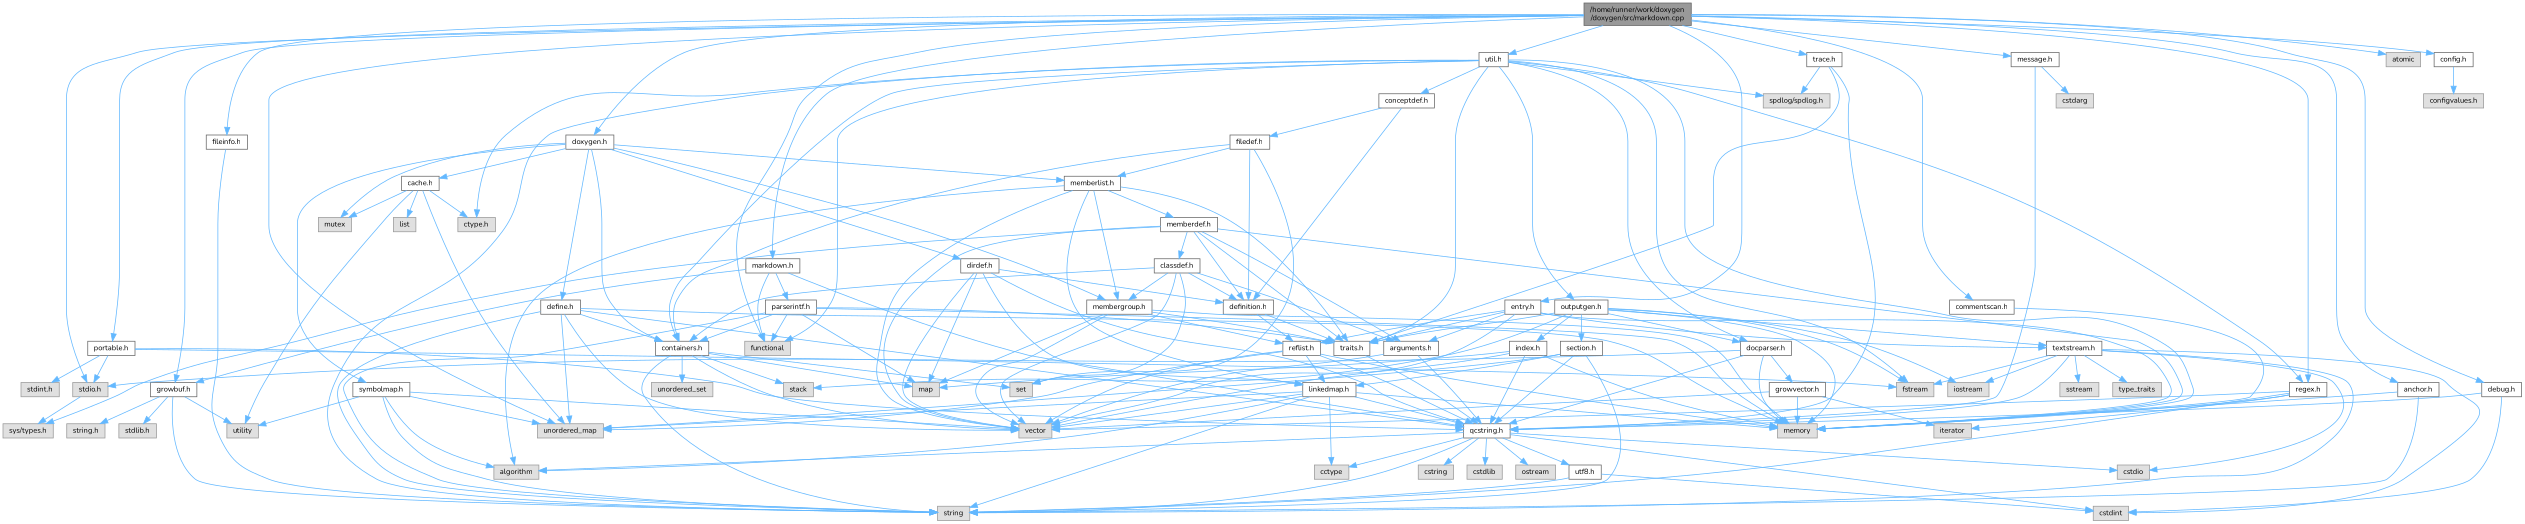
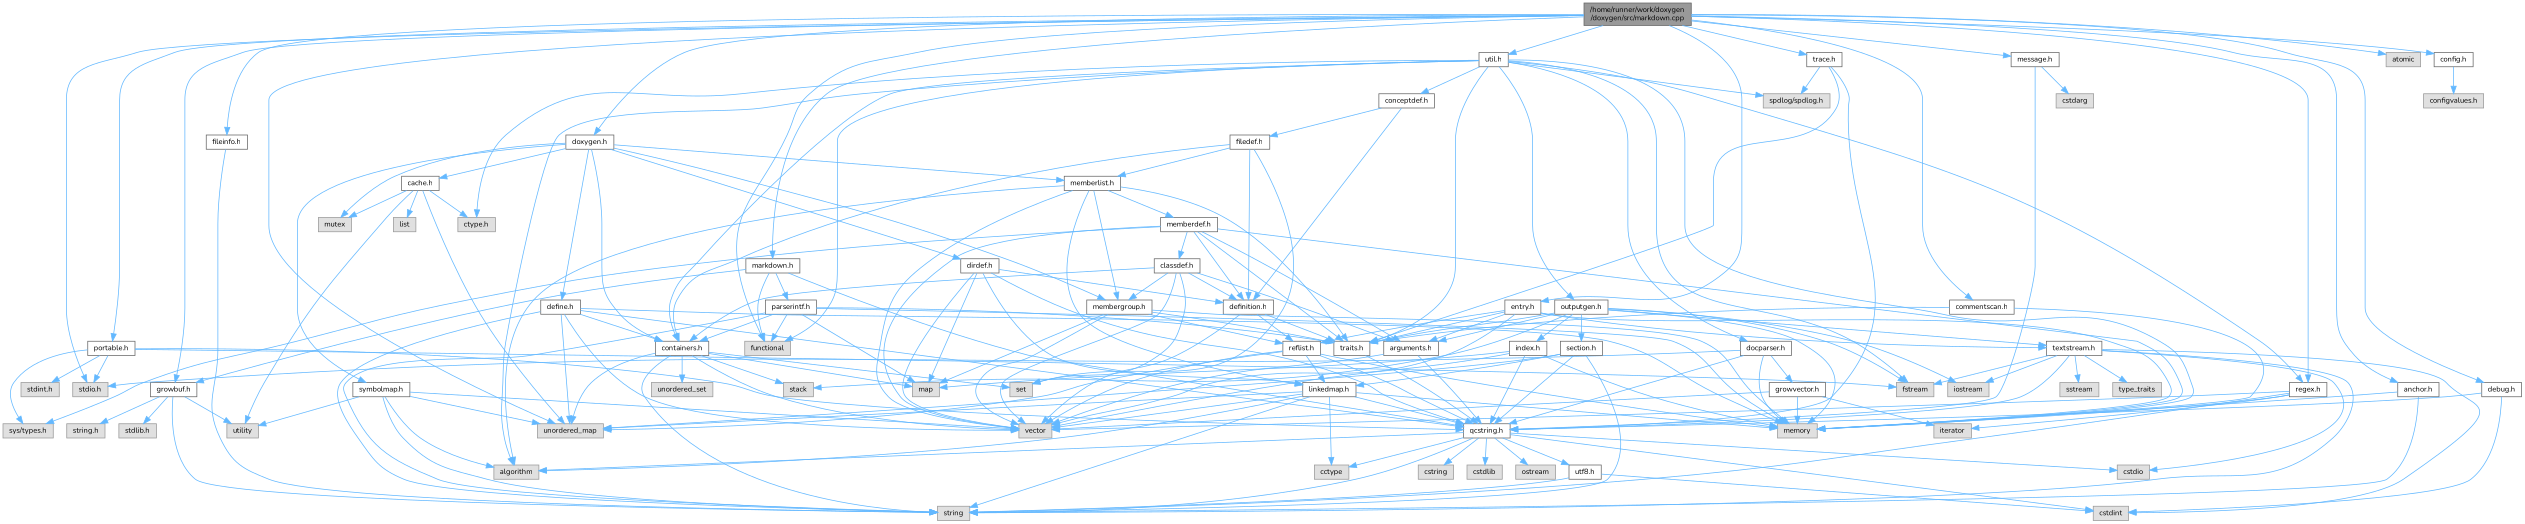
edge "util.h" -> "string": now "util.h" -> "algorithm"
edge "commentscan.h" -> "traits.h": added
edge "outputgen.h" -> "docparser.h": now "outputgen.h" -> "arguments.h"
edge "definition.h" -> "vector": added
edge "containers.h" -> "unordered_map": added
edge "stdio.h" -> "sys/types.h": now "portable.h" -> "sys/types.h"
